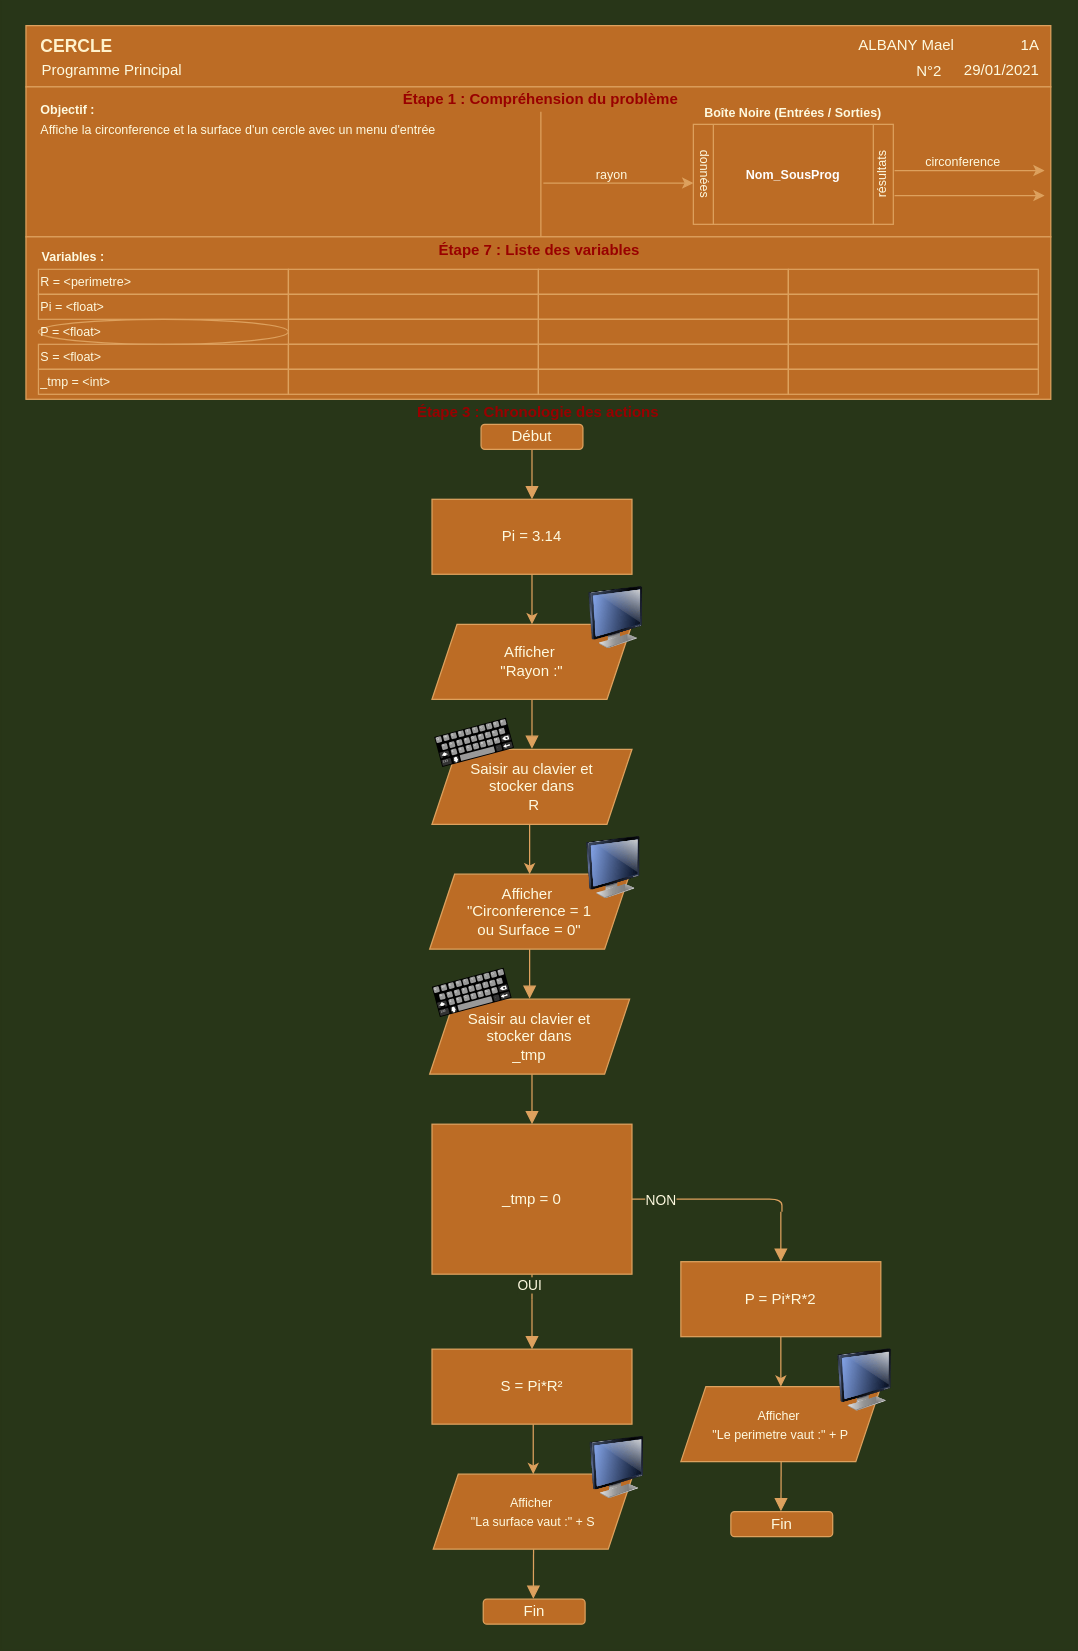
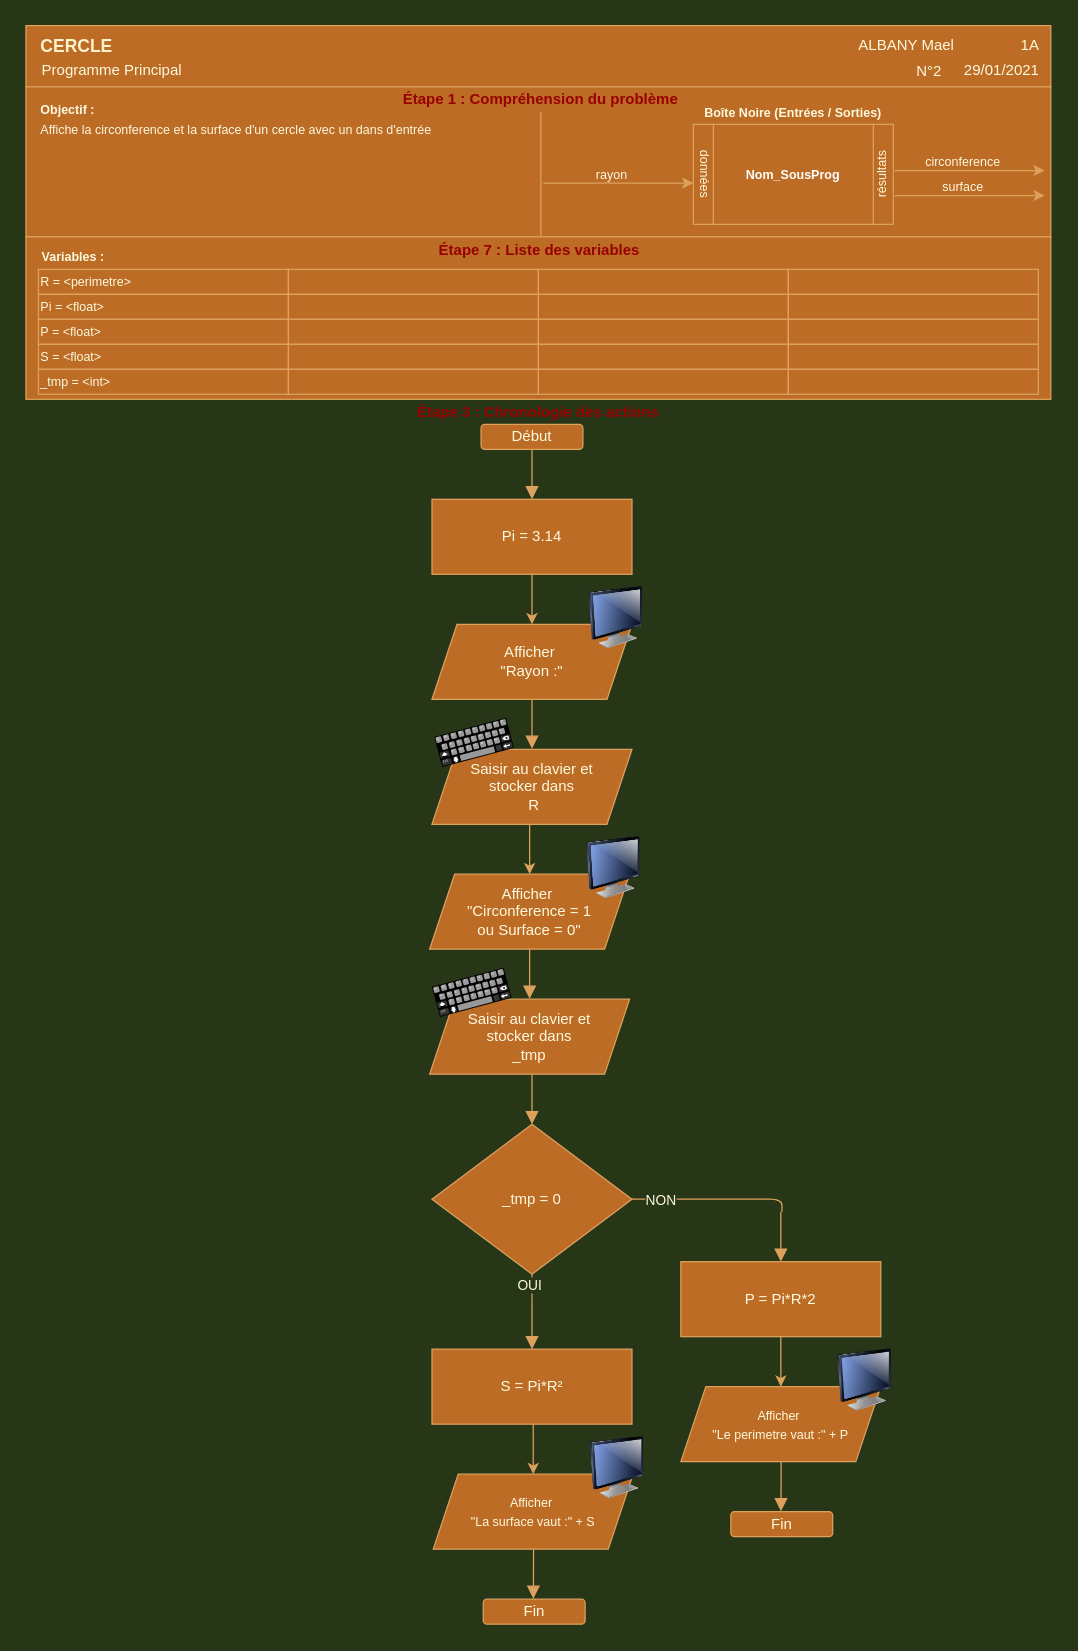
node "Affiche la circonference et la surface d'un cercle avec un menu d'entrée": label "Affiche la circonference et la surface d'un cercle avec un menu d'entrée" -> "Affiche la circonference et la surface d'un cercle avec un dans d'entrée"
node "surface": added
node "P = <float>": shape ellipse -> rectangle
node "_tmp = 0": shape rectangle -> diamond
